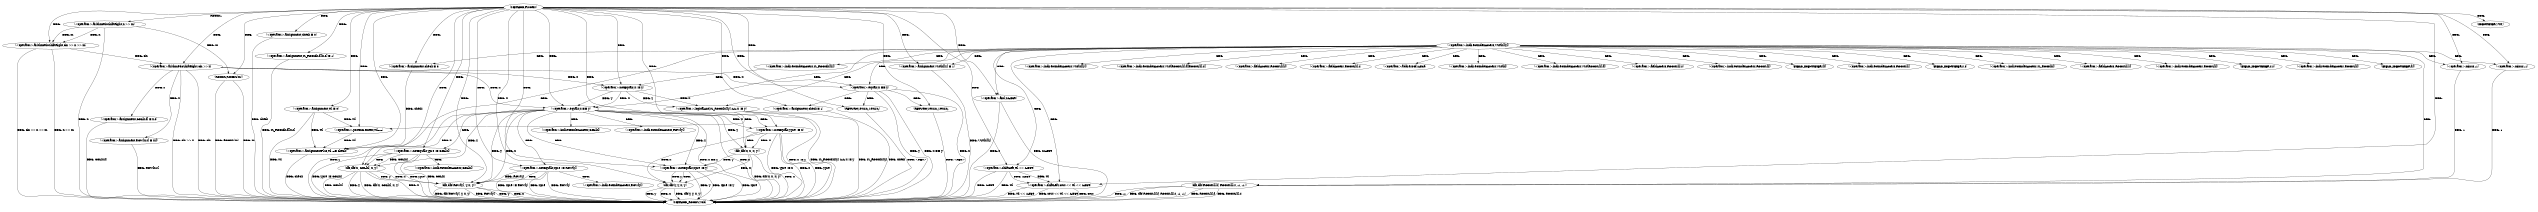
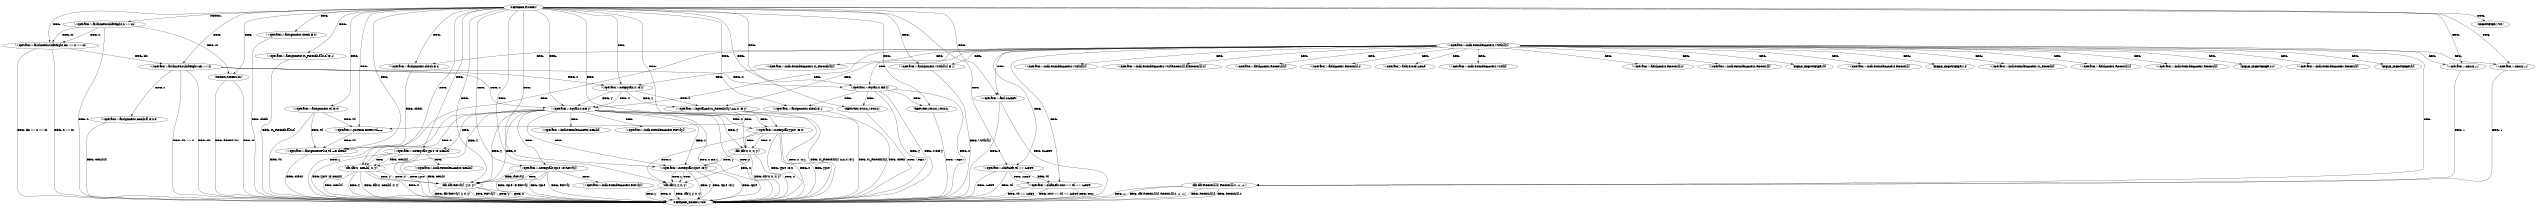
edge "(METHOD,Process)" -> "(<operator>.shiftLeft,cout << ttl << &#39)": removed, label "DDG:"
node "(<operator>.indirectIndexAccess,VST[ROOKS[i].f])": removed
edge "(METHOD,Process)" -> "(dfs,dfs(y, y, x, y))": label "DDG: x" -> "DDG: "
node "(<operator>.assignment,ROW[x.s] = x.f)": removed
